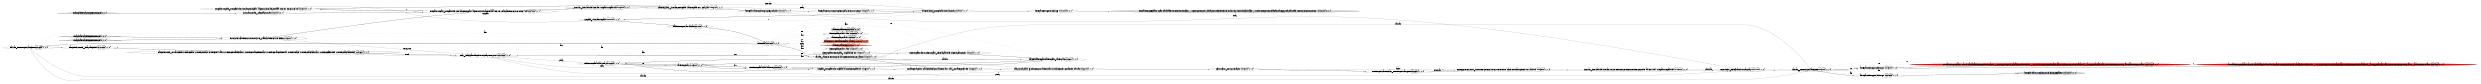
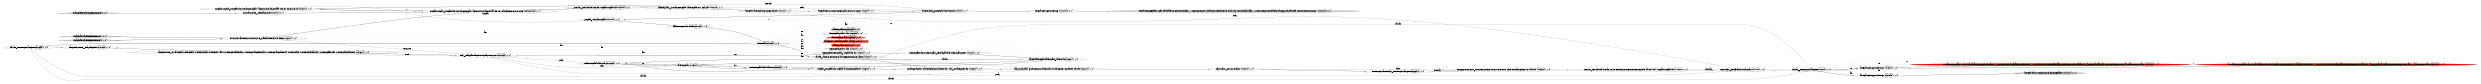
node "shardRoutingTable.getShards()@@@24@@@['1', '1', '0']": fillcolor white -> tomato
edge "randomBoolean()@@@12@@@['1', '1', '0']" -> "ShardRouting shardRouting@@@24@@@['1', '0', '0']": label "primary" -> "true"
node "ShardRouting shardRouting@@@24@@@['1', '0', '0']": shape diamond -> box
